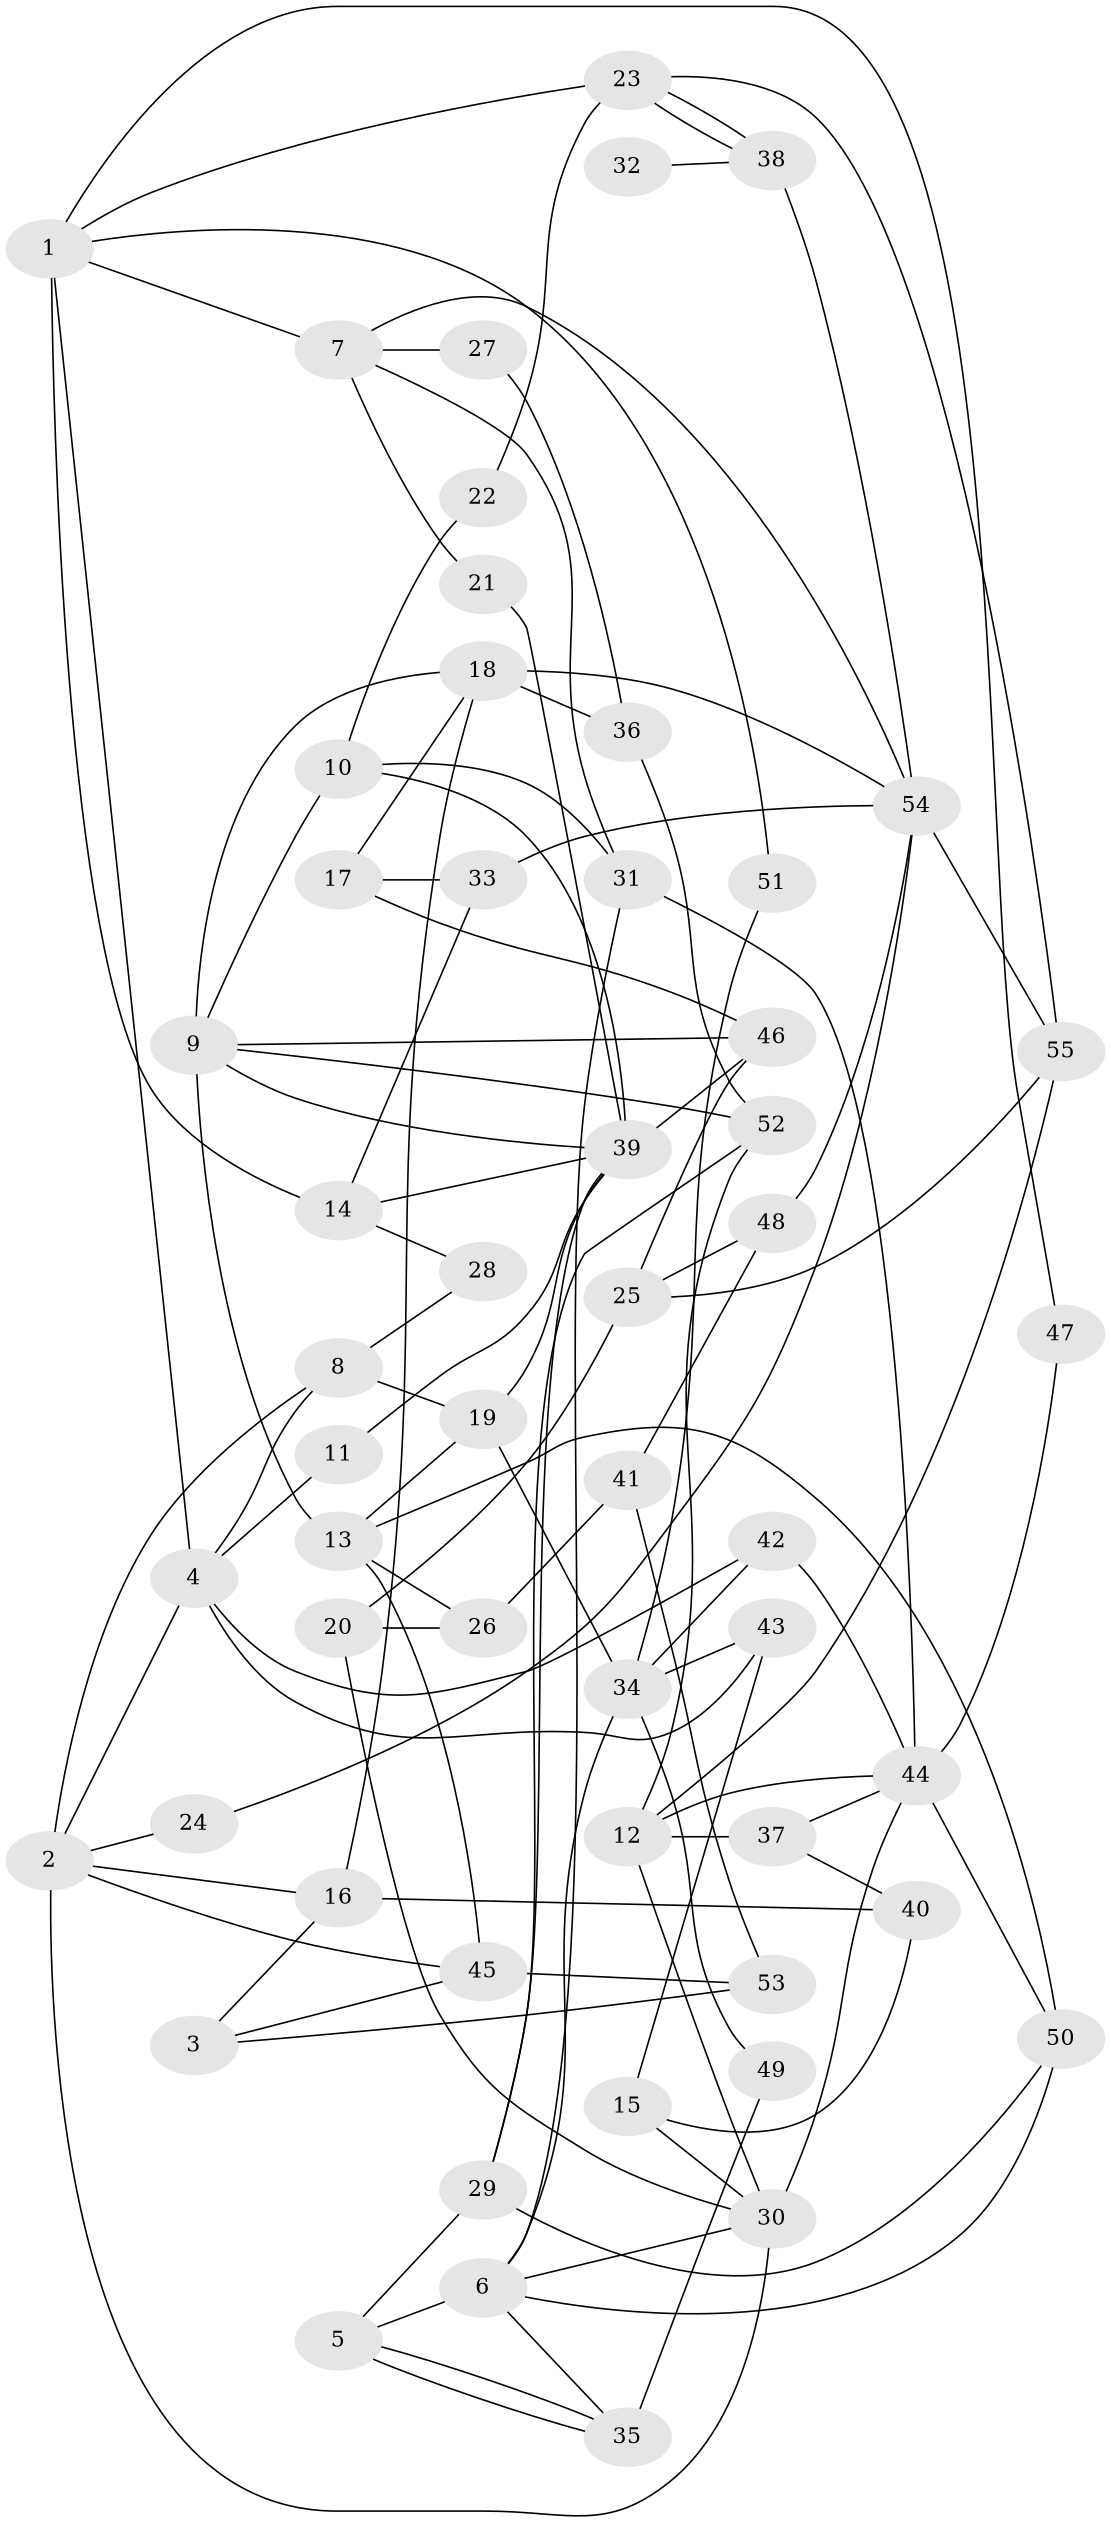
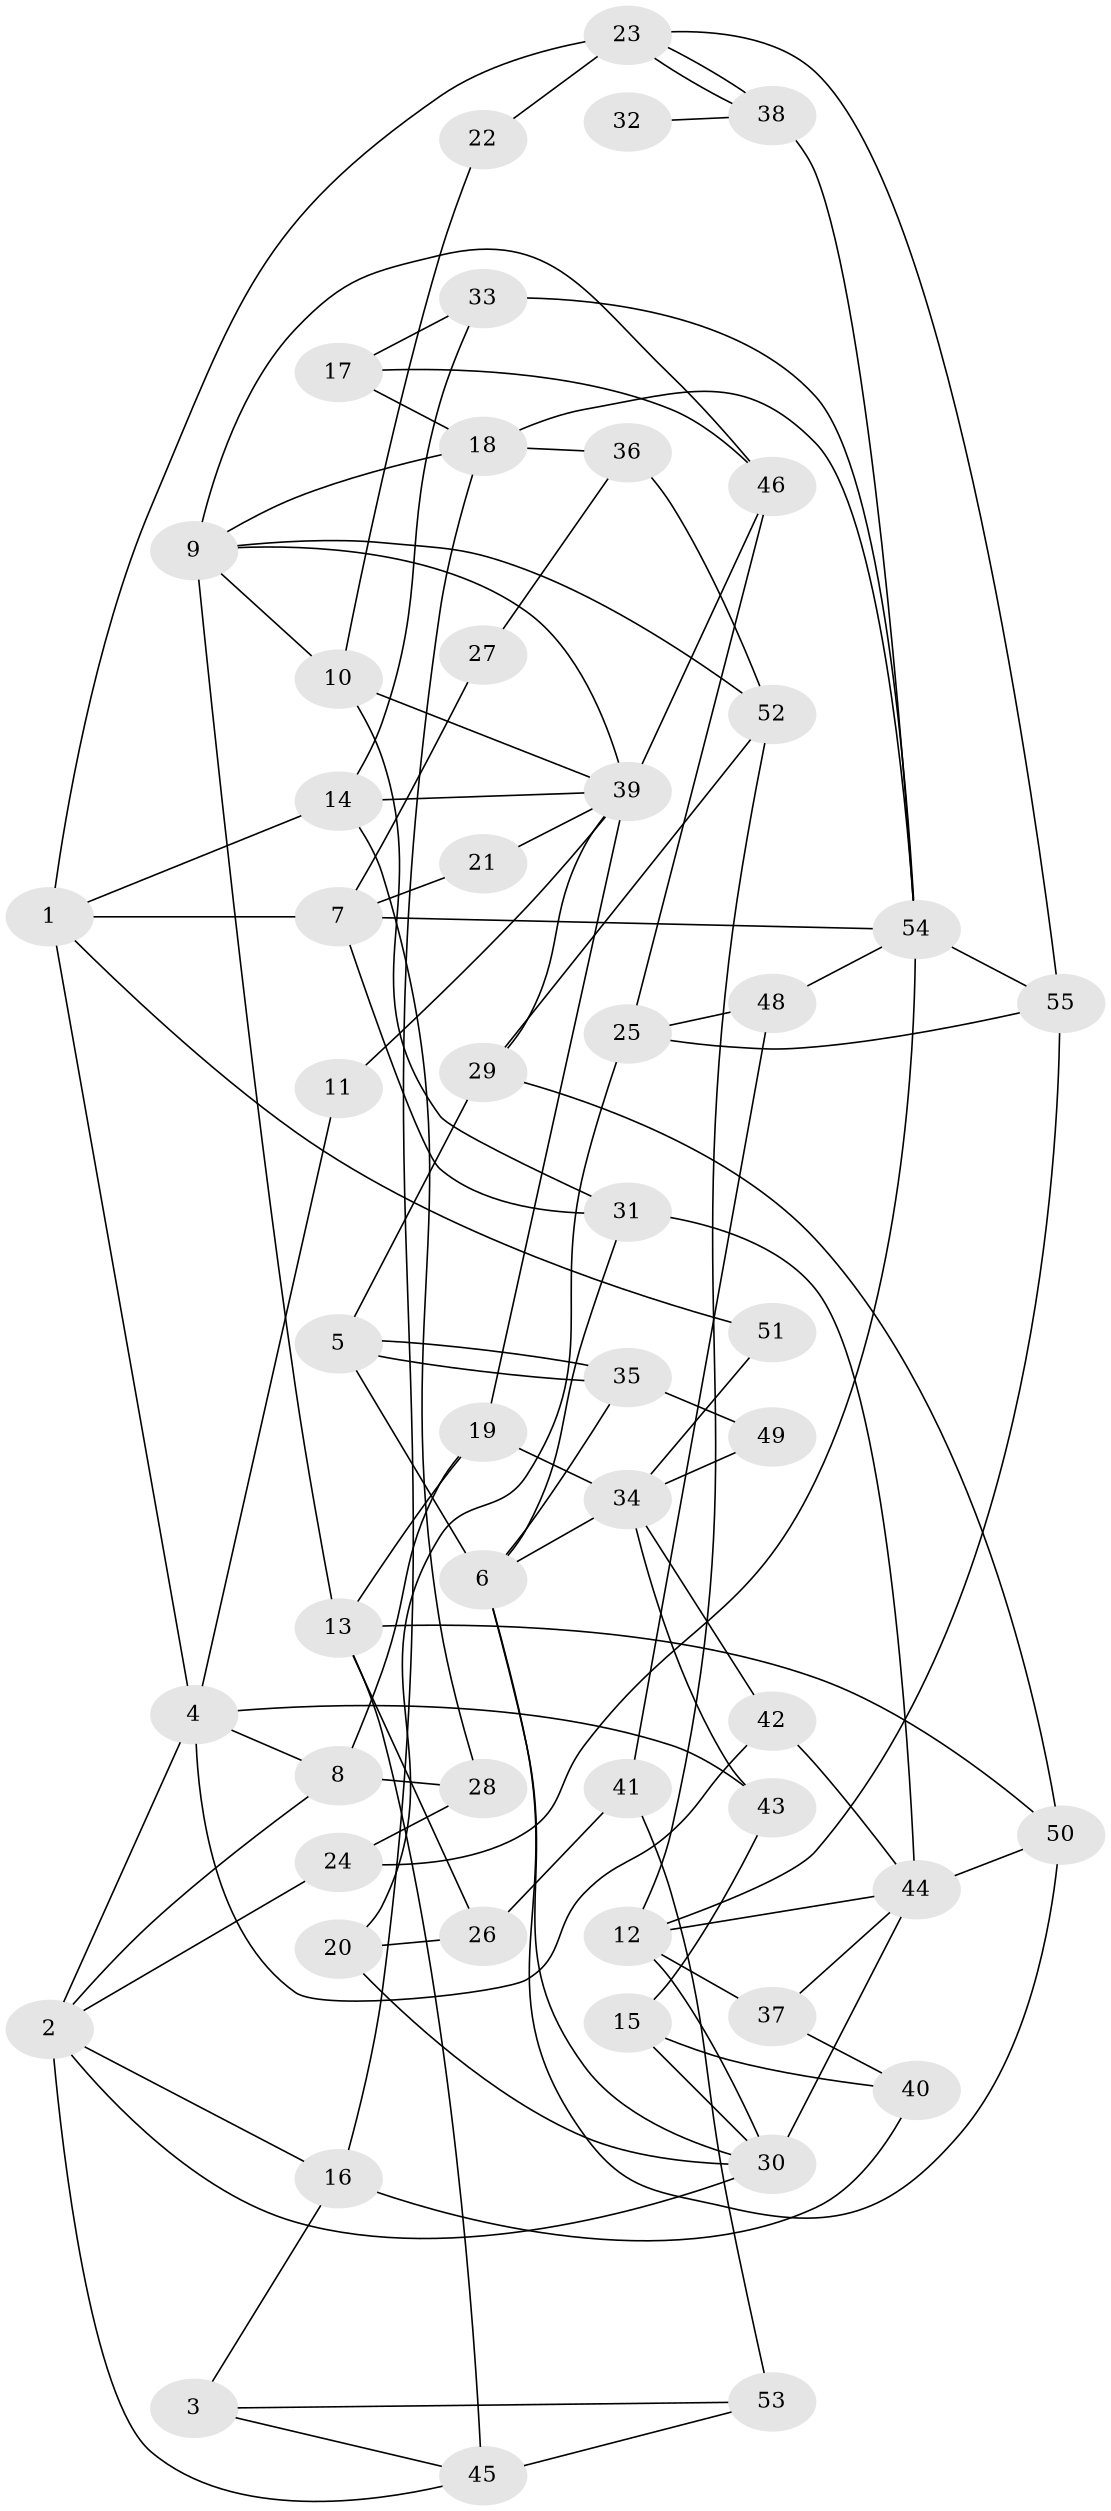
node "47": removed
edge "28" -- "24": added
